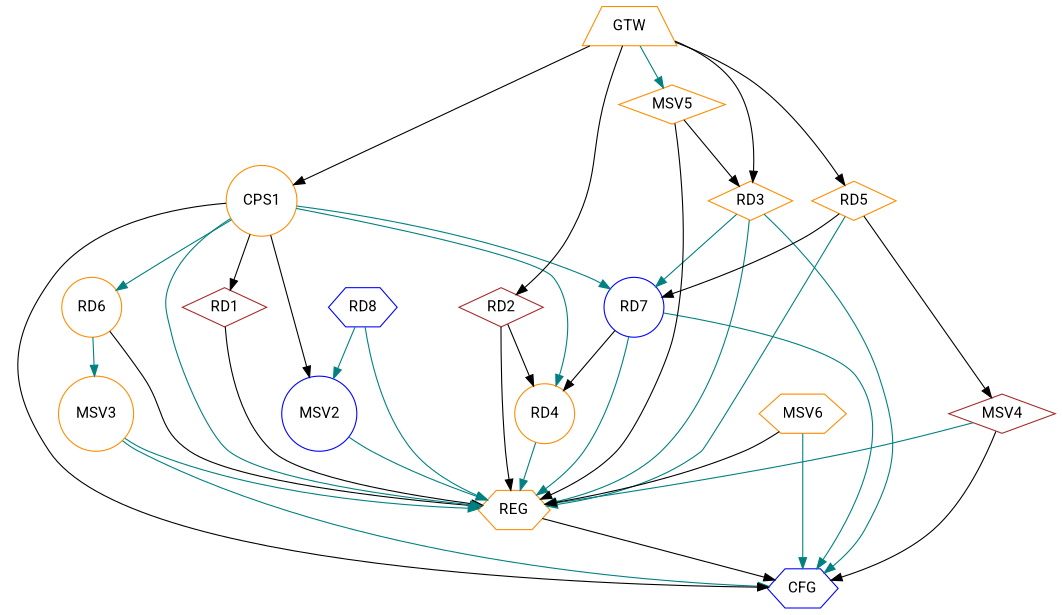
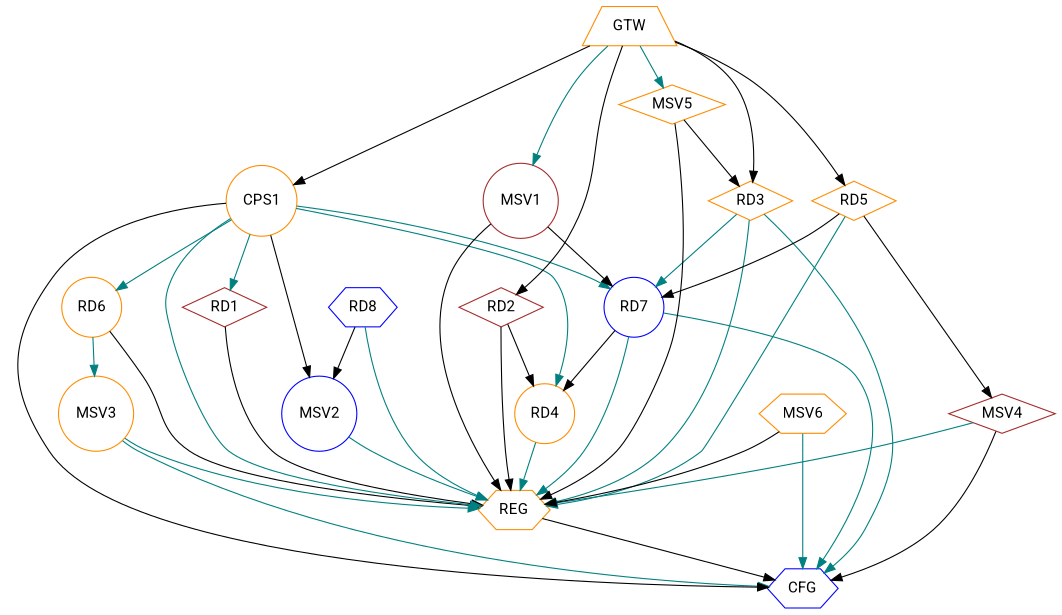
node "MSV1": added
edge "CPS1" -> "RD1": color black -> teal
edge "RD8" -> "MSV2": color teal -> black
